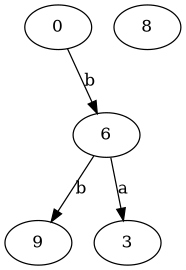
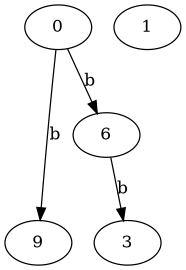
node "8": label "8" -> "1"
edge "6" -> "9": now "0" -> "9"
edge "6" -> "3": label "a" -> "b"
